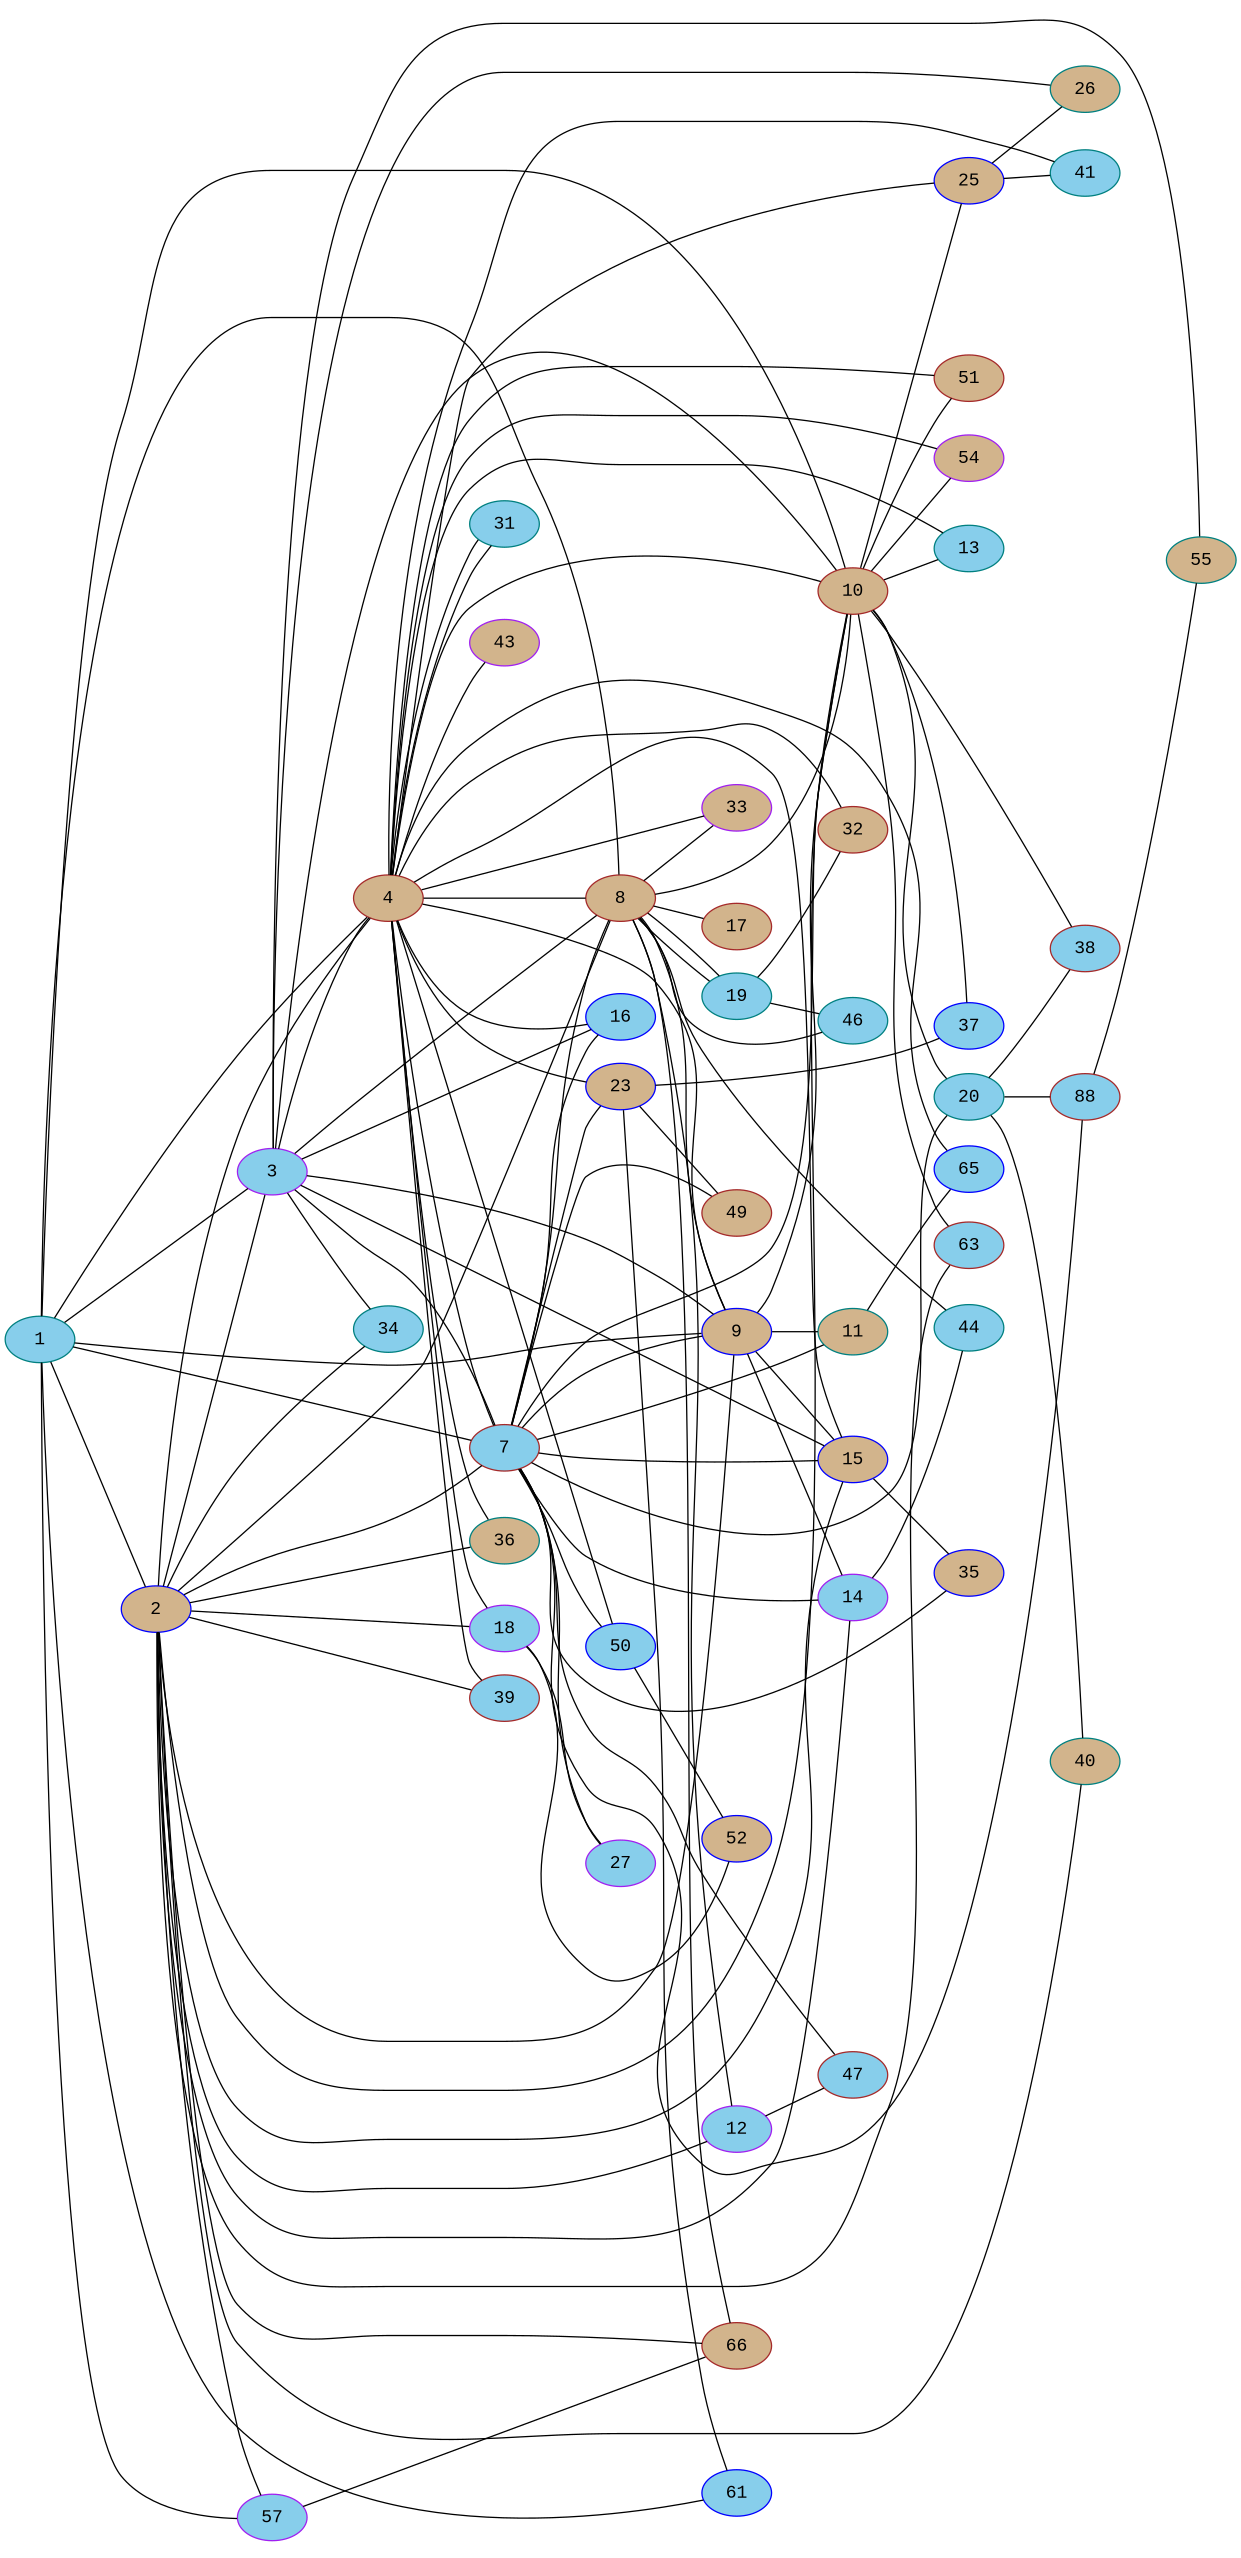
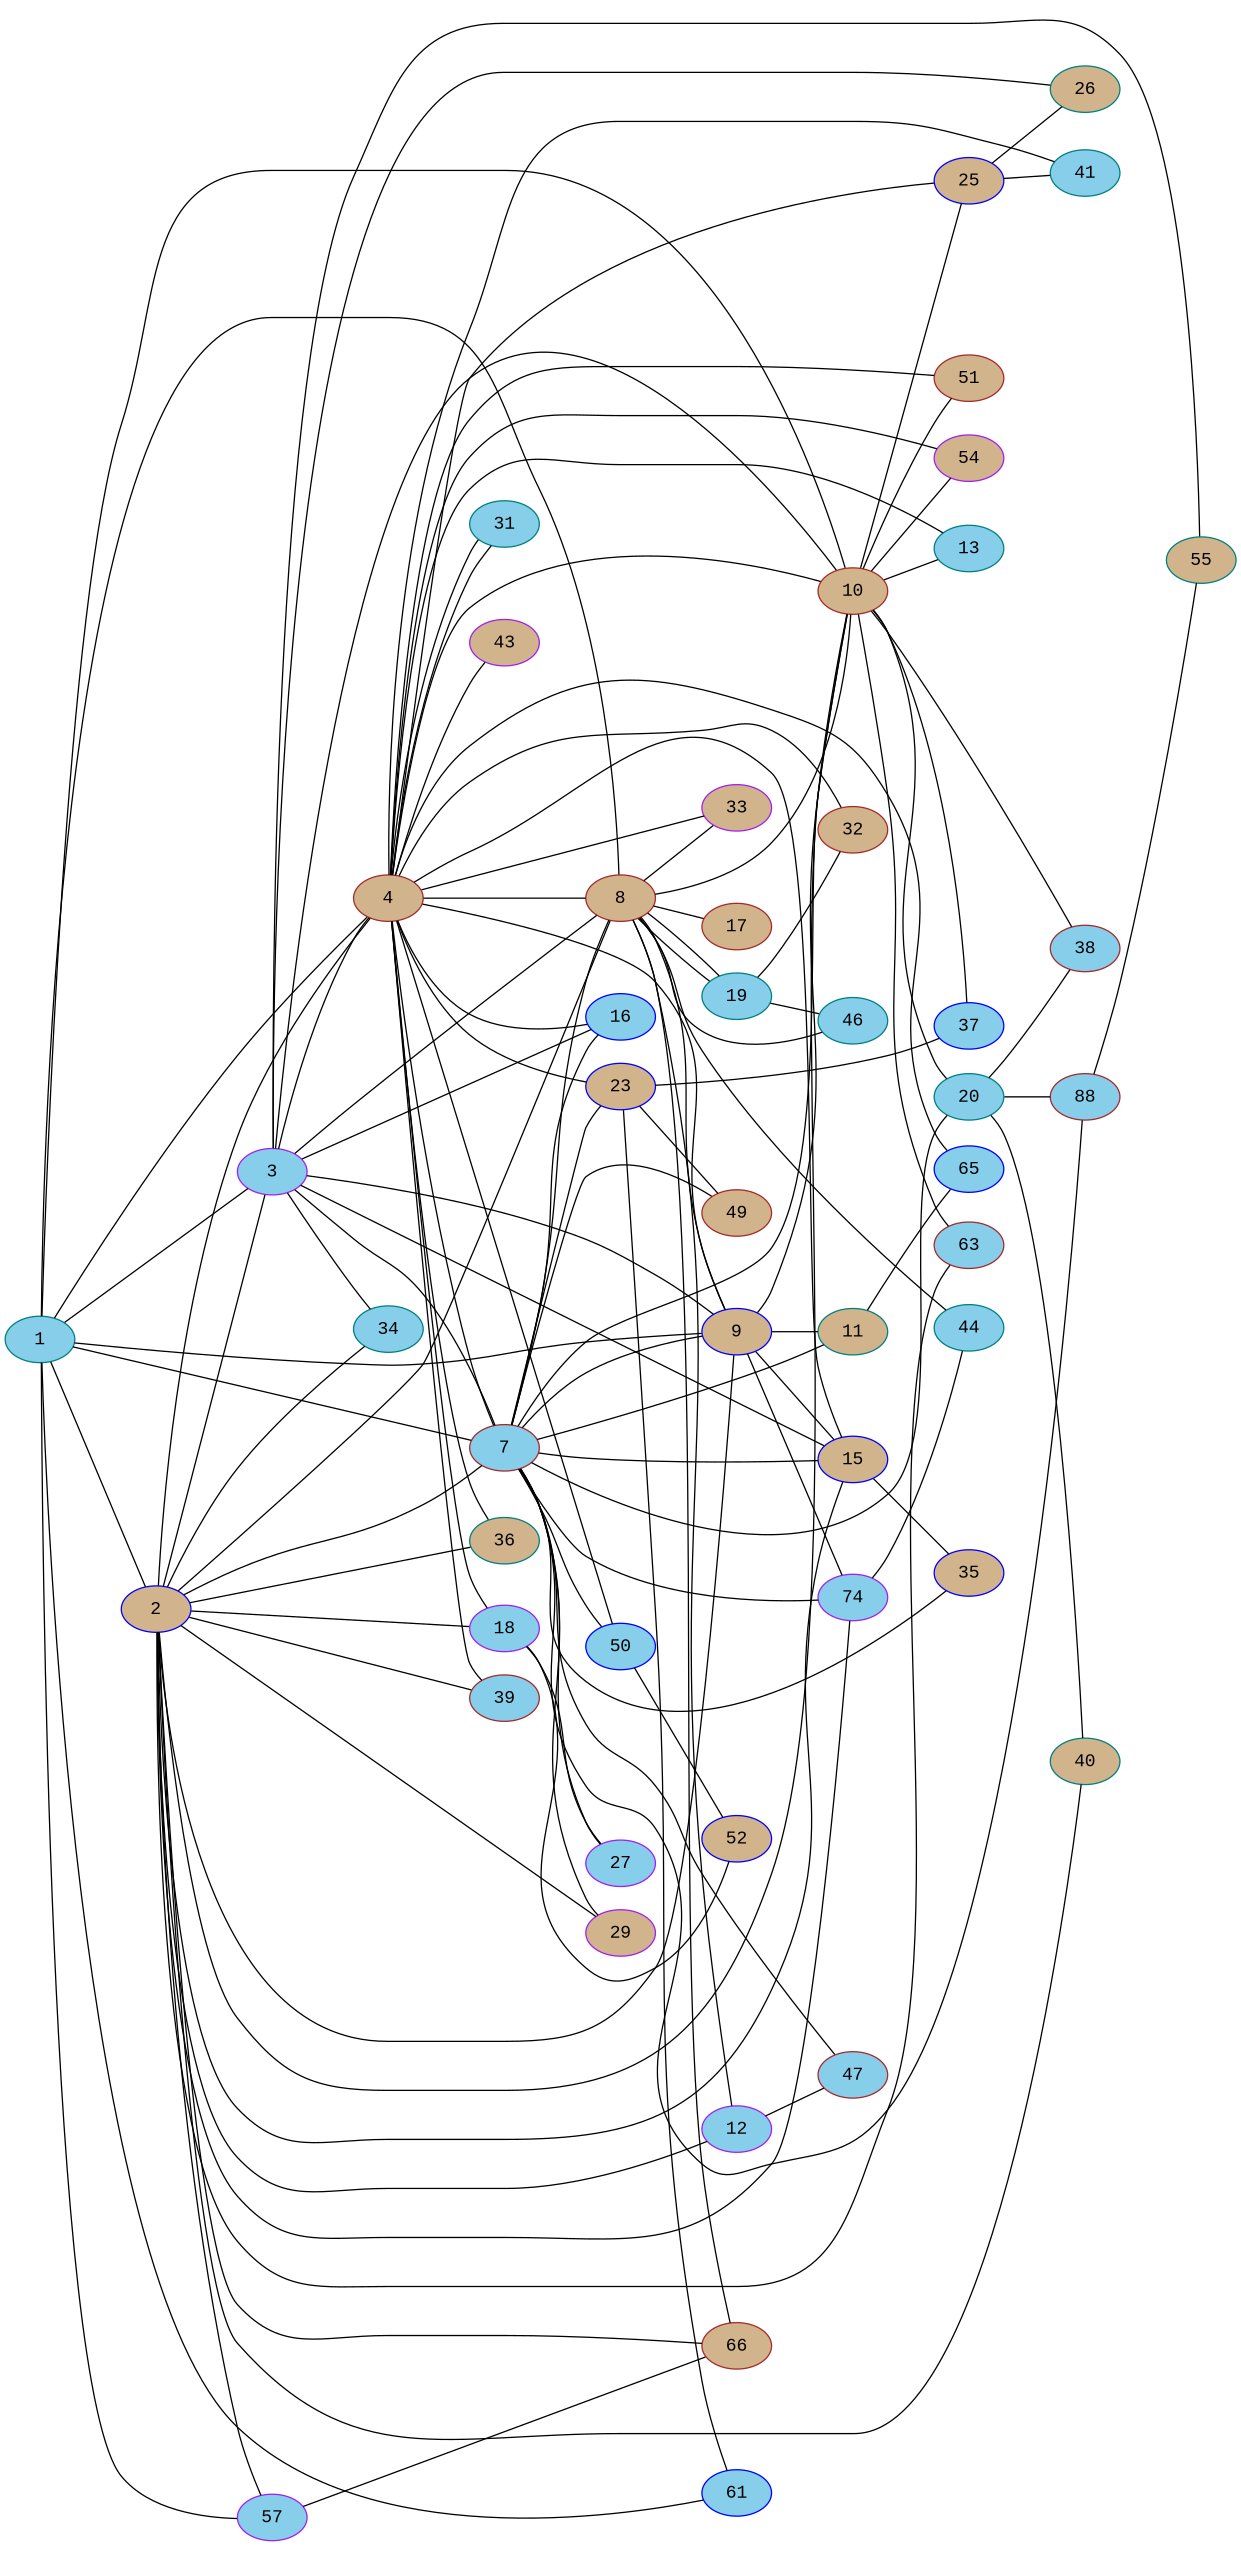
node "14": label "14" -> "74"
node "29": added
